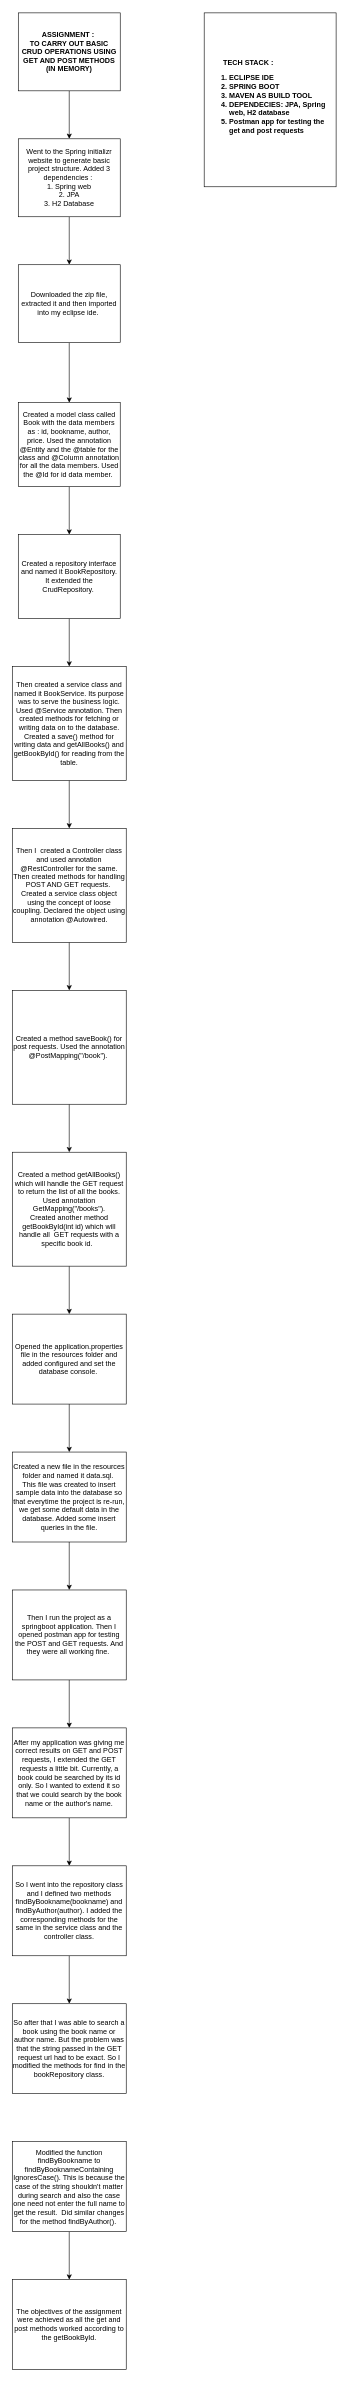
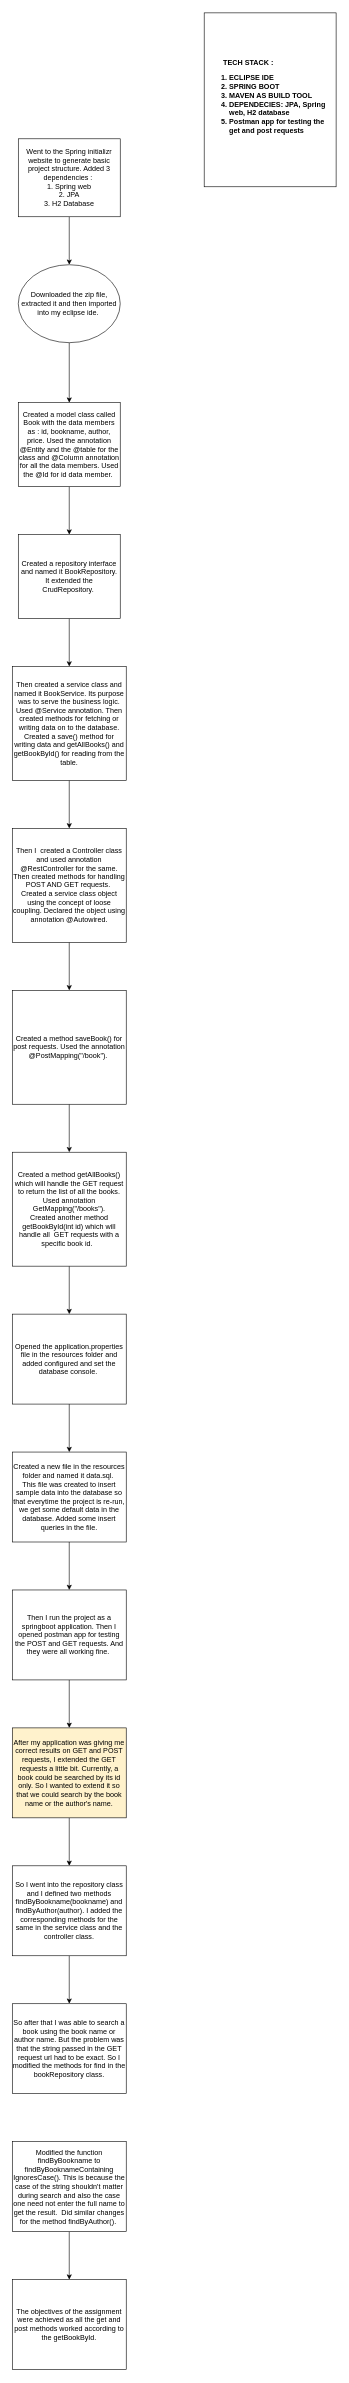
node "ASSIGNMENT : TO CARRY OUT BASIC CRUD OPERATIONS USING GET AND POST METHODS (IN MEMORY)": removed
edge "ASSIGNMENT : TO CARRY OUT BASIC CRUD OPERATIONS USING GET AND POST METHODS (IN MEMORY)" -> "Went to the Spring initializr website to generate basic project structure. Added 3 dependencies : 1. Spring web 2. JPA 3. H2 Database": removed
node "Downloaded the zip file, extracted it and then imported into my eclipse ide.": shape rectangle -> ellipse
node "After my application was giving me correct results on GET and POST requests, I extended the GET requests a little bit. Currently, a book could be searched by its id only. So I wanted to extend it so that we could search by the book name or the author's name.": fillcolor #ffffff -> #fff2cc
